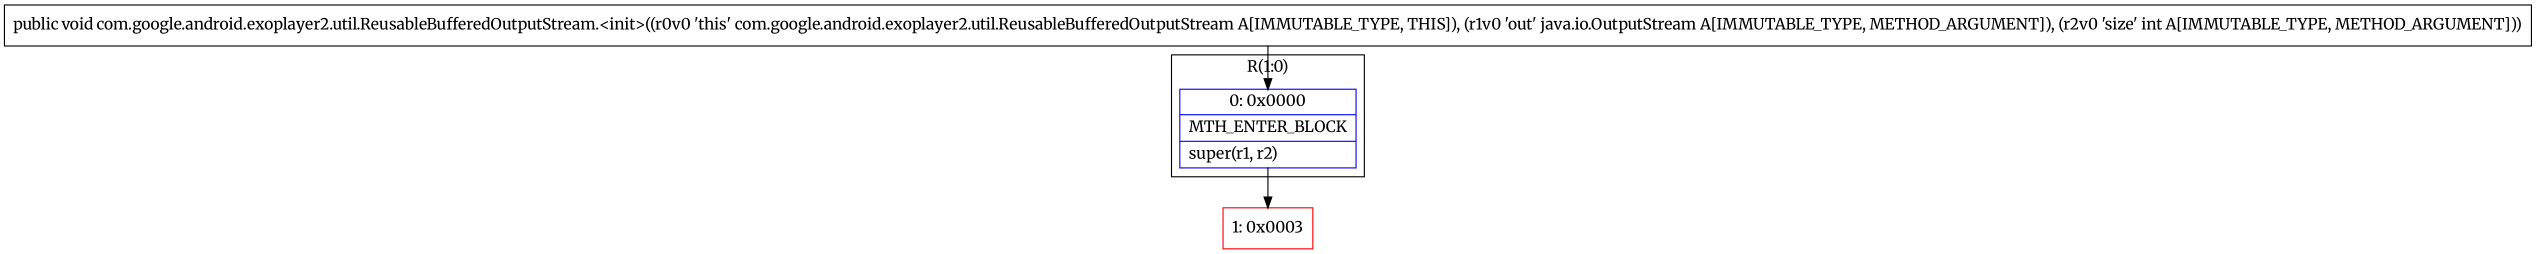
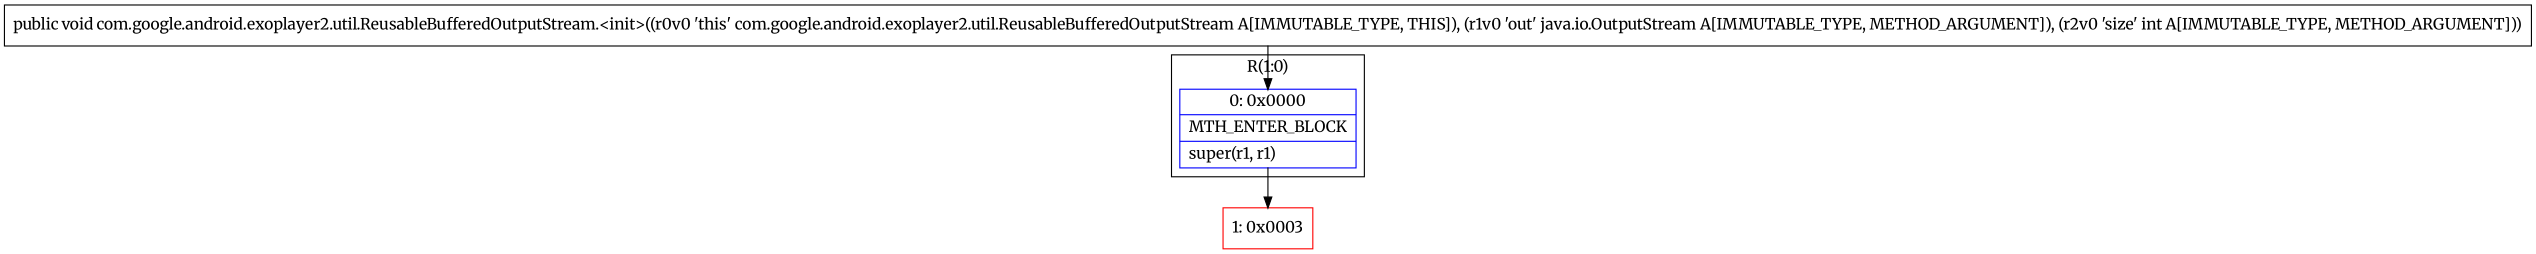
node "0: 0x0000": text "super(r1, r2)" -> "super(r1, r1)"
